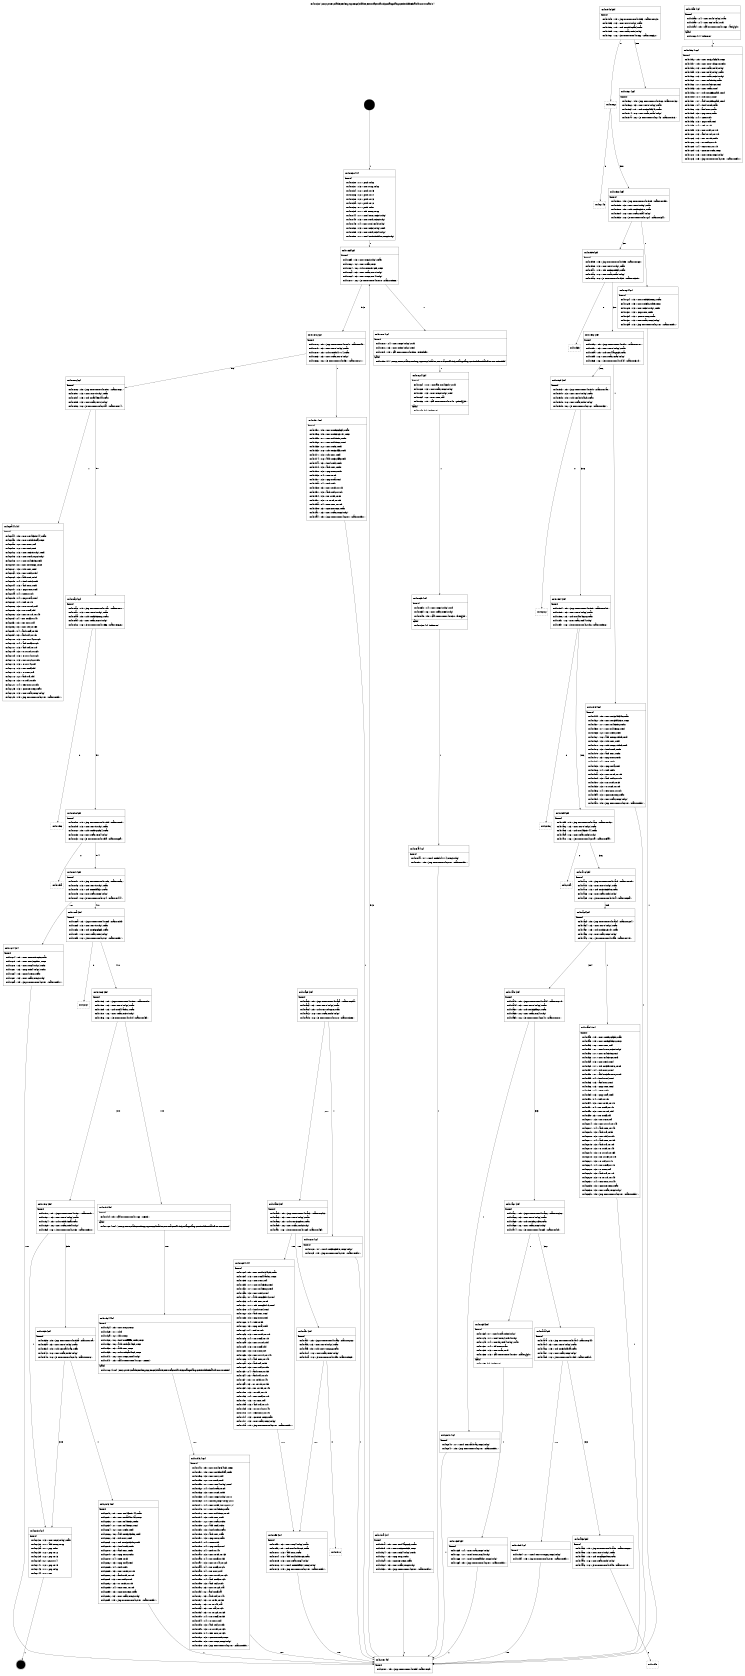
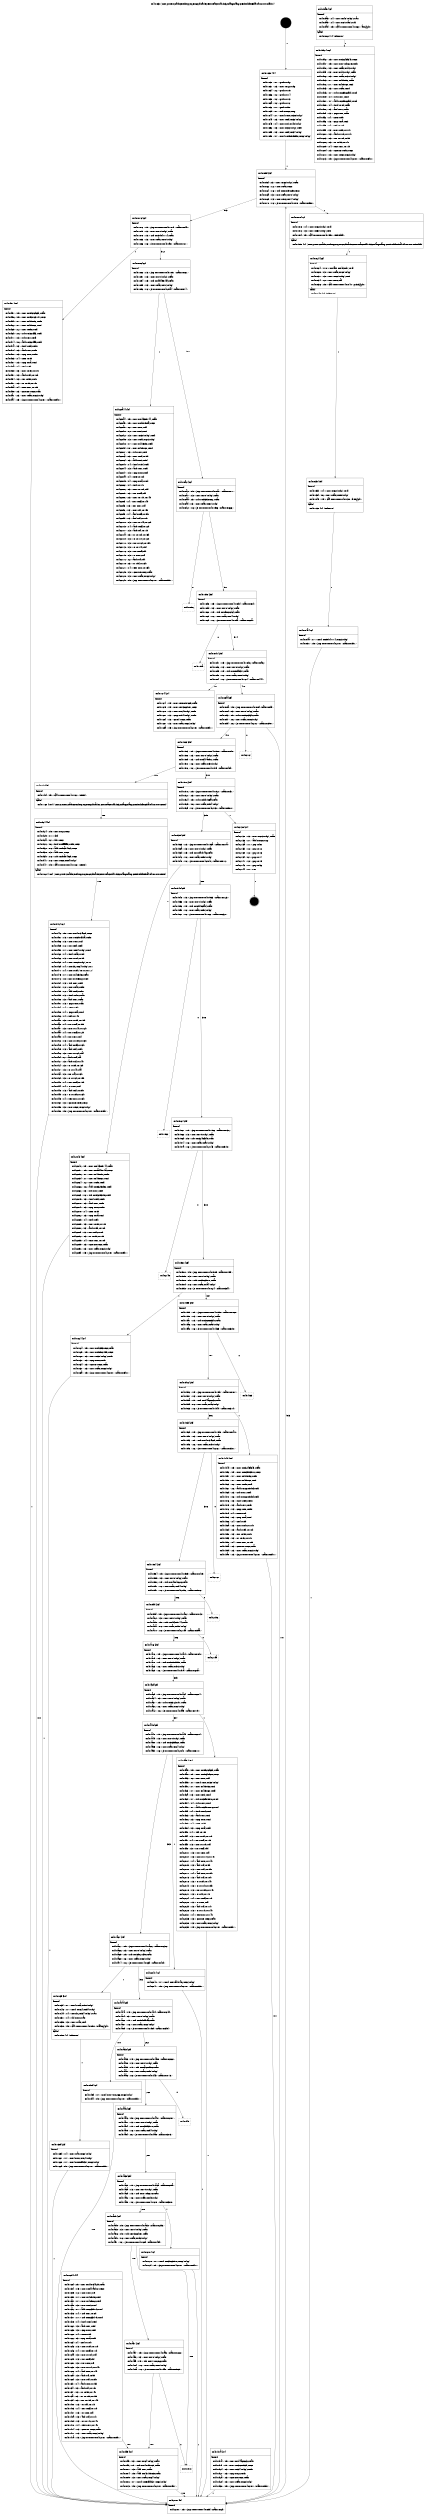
edge "0x401e62" -> "0x401980 [25]": now "0x401967 [25]" -> "0x401980 [25]"
edge "0x401e62" -> "0x402145": now "0x401967 [25]" -> "0x402145"
edge "0x401999 [25]" -> "0x4019b2 [25]": label " 307" -> " 107"
edge "0x401b4d [88]" -> "0x4021e1 [5]": label " 1" -> " 101"
edge "0x401ade [25]" -> "0x401c8f [144]": now "0x401ade [25]" -> "0x401b10"
edge "0x401a7a [25]" -> "0x401a93 [25]": label " 302" -> " 202"
edge "0x401935 [25]" -> "0x402130 [21]": now "0x401935 [25]" -> "0x40194e [25]"
edge "0x401c74 [27]" -> "0x4021e1 [5]": now "0x4018ea [25]" -> "0x4021e1 [5]"
node "0x401aac [25]": added
